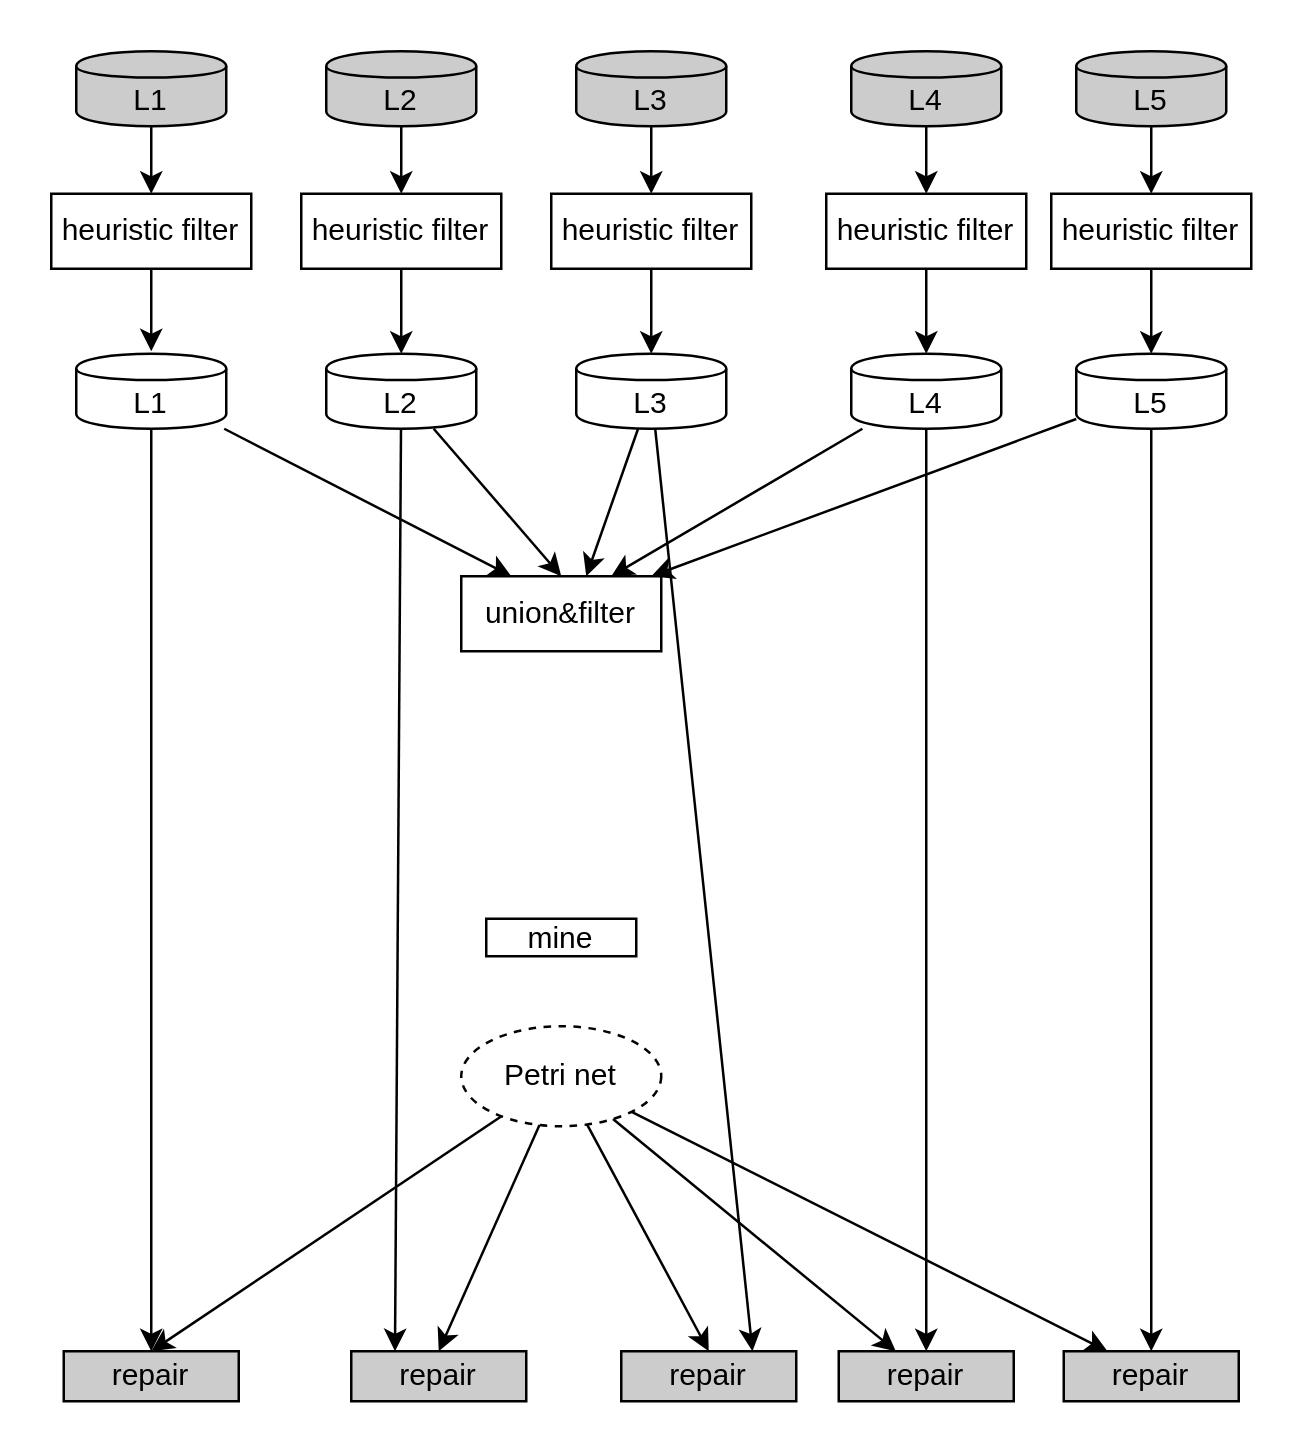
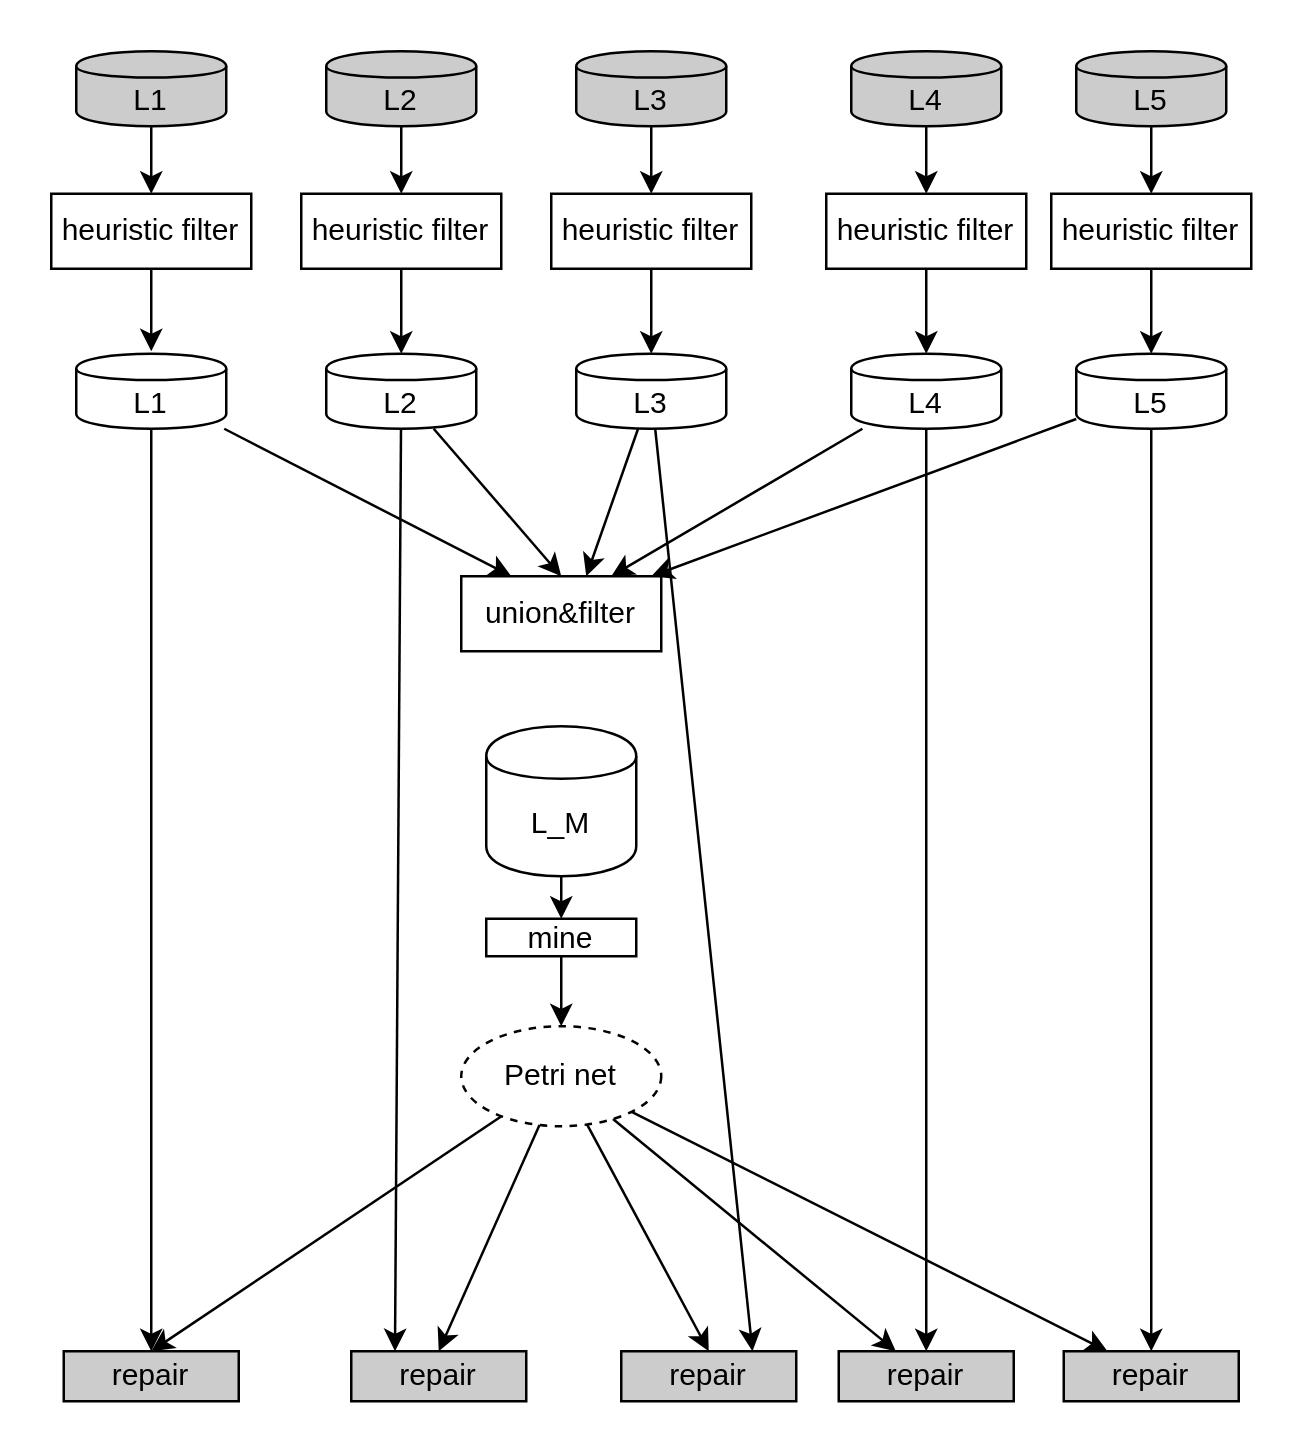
node "L_M": added
edge "L_M" -> "mine": added
edge "mine" -> "Petri net": added
